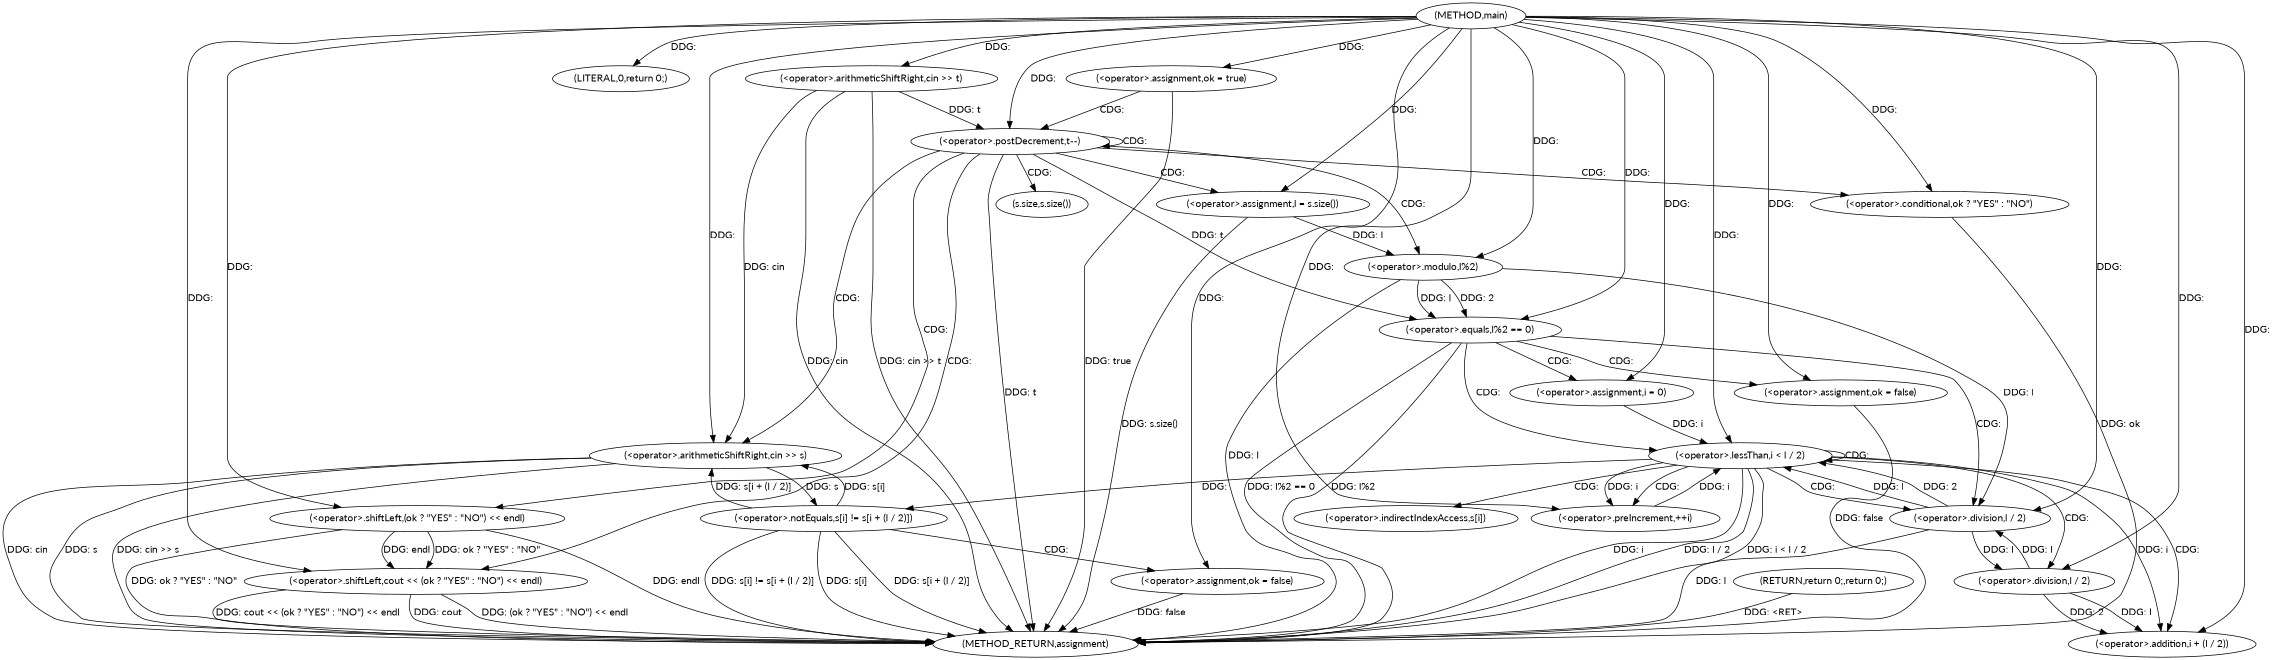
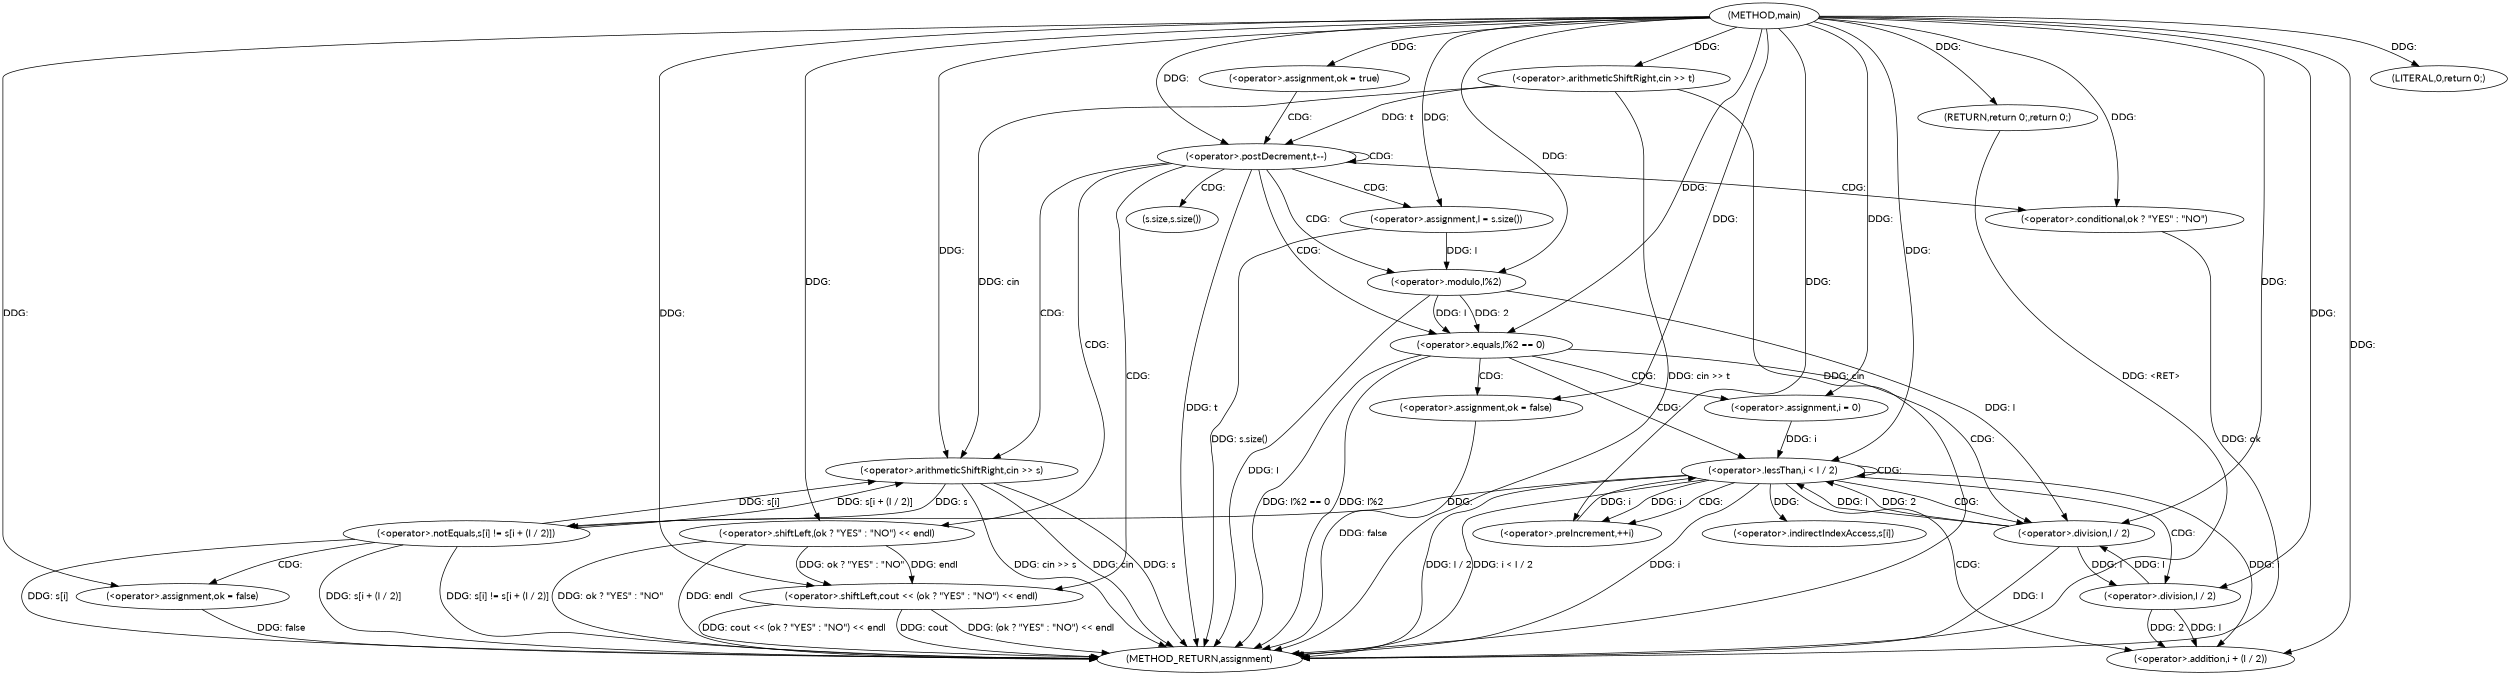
edge "(METHOD,main)" -> "(RETURN,return 0;,return 0;)": added, label "DDG:"
edge "(<operator>.postDecrement,t--)" -> "(<operator>.equals,l%2 == 0)": label "DDG: t" -> "CDG: "
edge "(<operator>.assignment,ok = true)" -> "(METHOD_RETURN,assignment)": removed, label "DDG: true"
edge "(<operator>.lessThan,i < l / 2)" -> "(<operator>.indirectIndexAccess,s[i])": label "CDG: " -> "DDG: "
